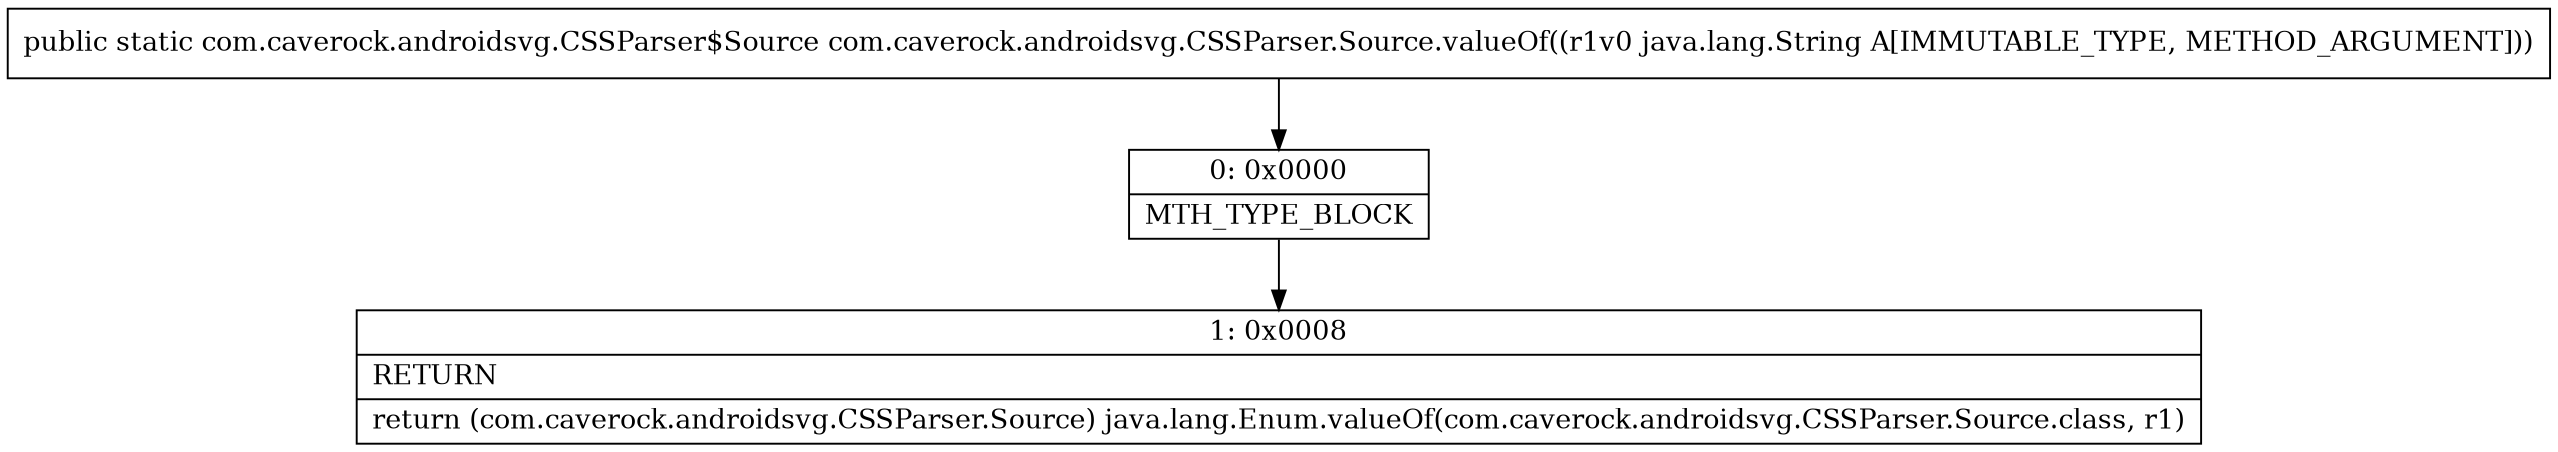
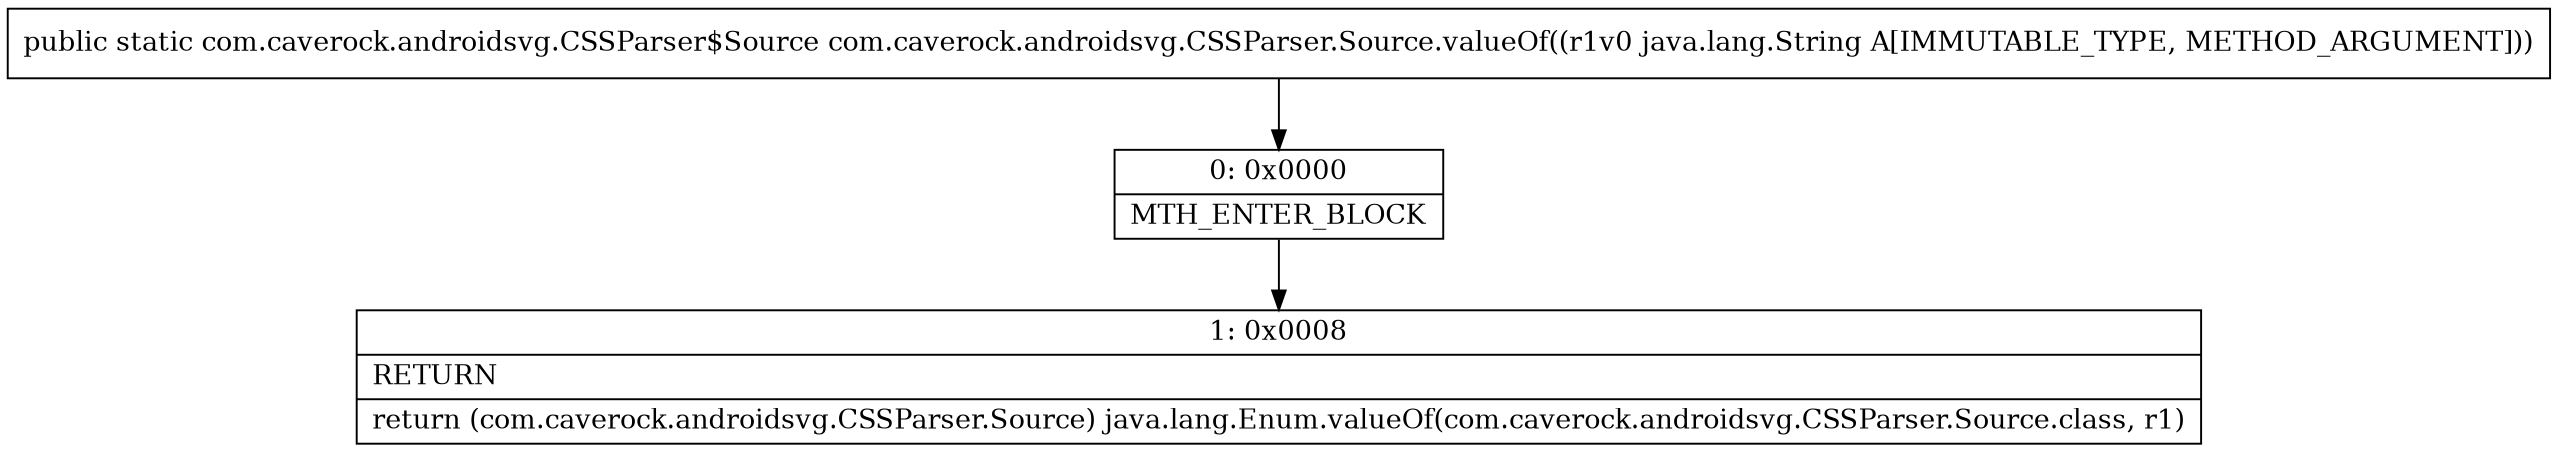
node "0: 0x0000": text "MTH_TYPE_BLOCK" -> "MTH_ENTER_BLOCK"
